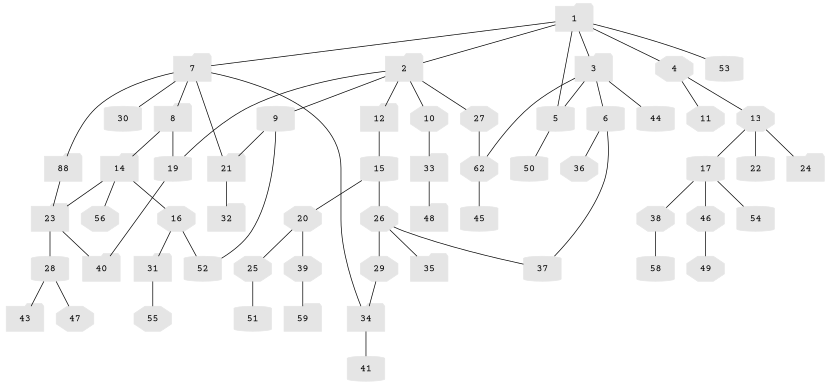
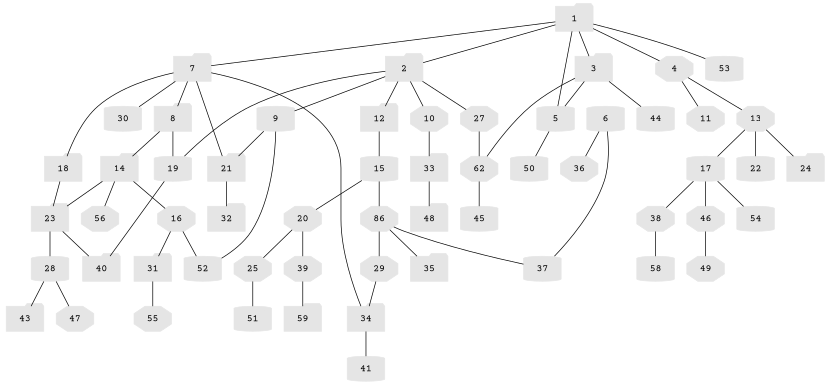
edge "3" -- "6": removed
node "88": label "88" -> "18"
node "26": label "26" -> "86"
